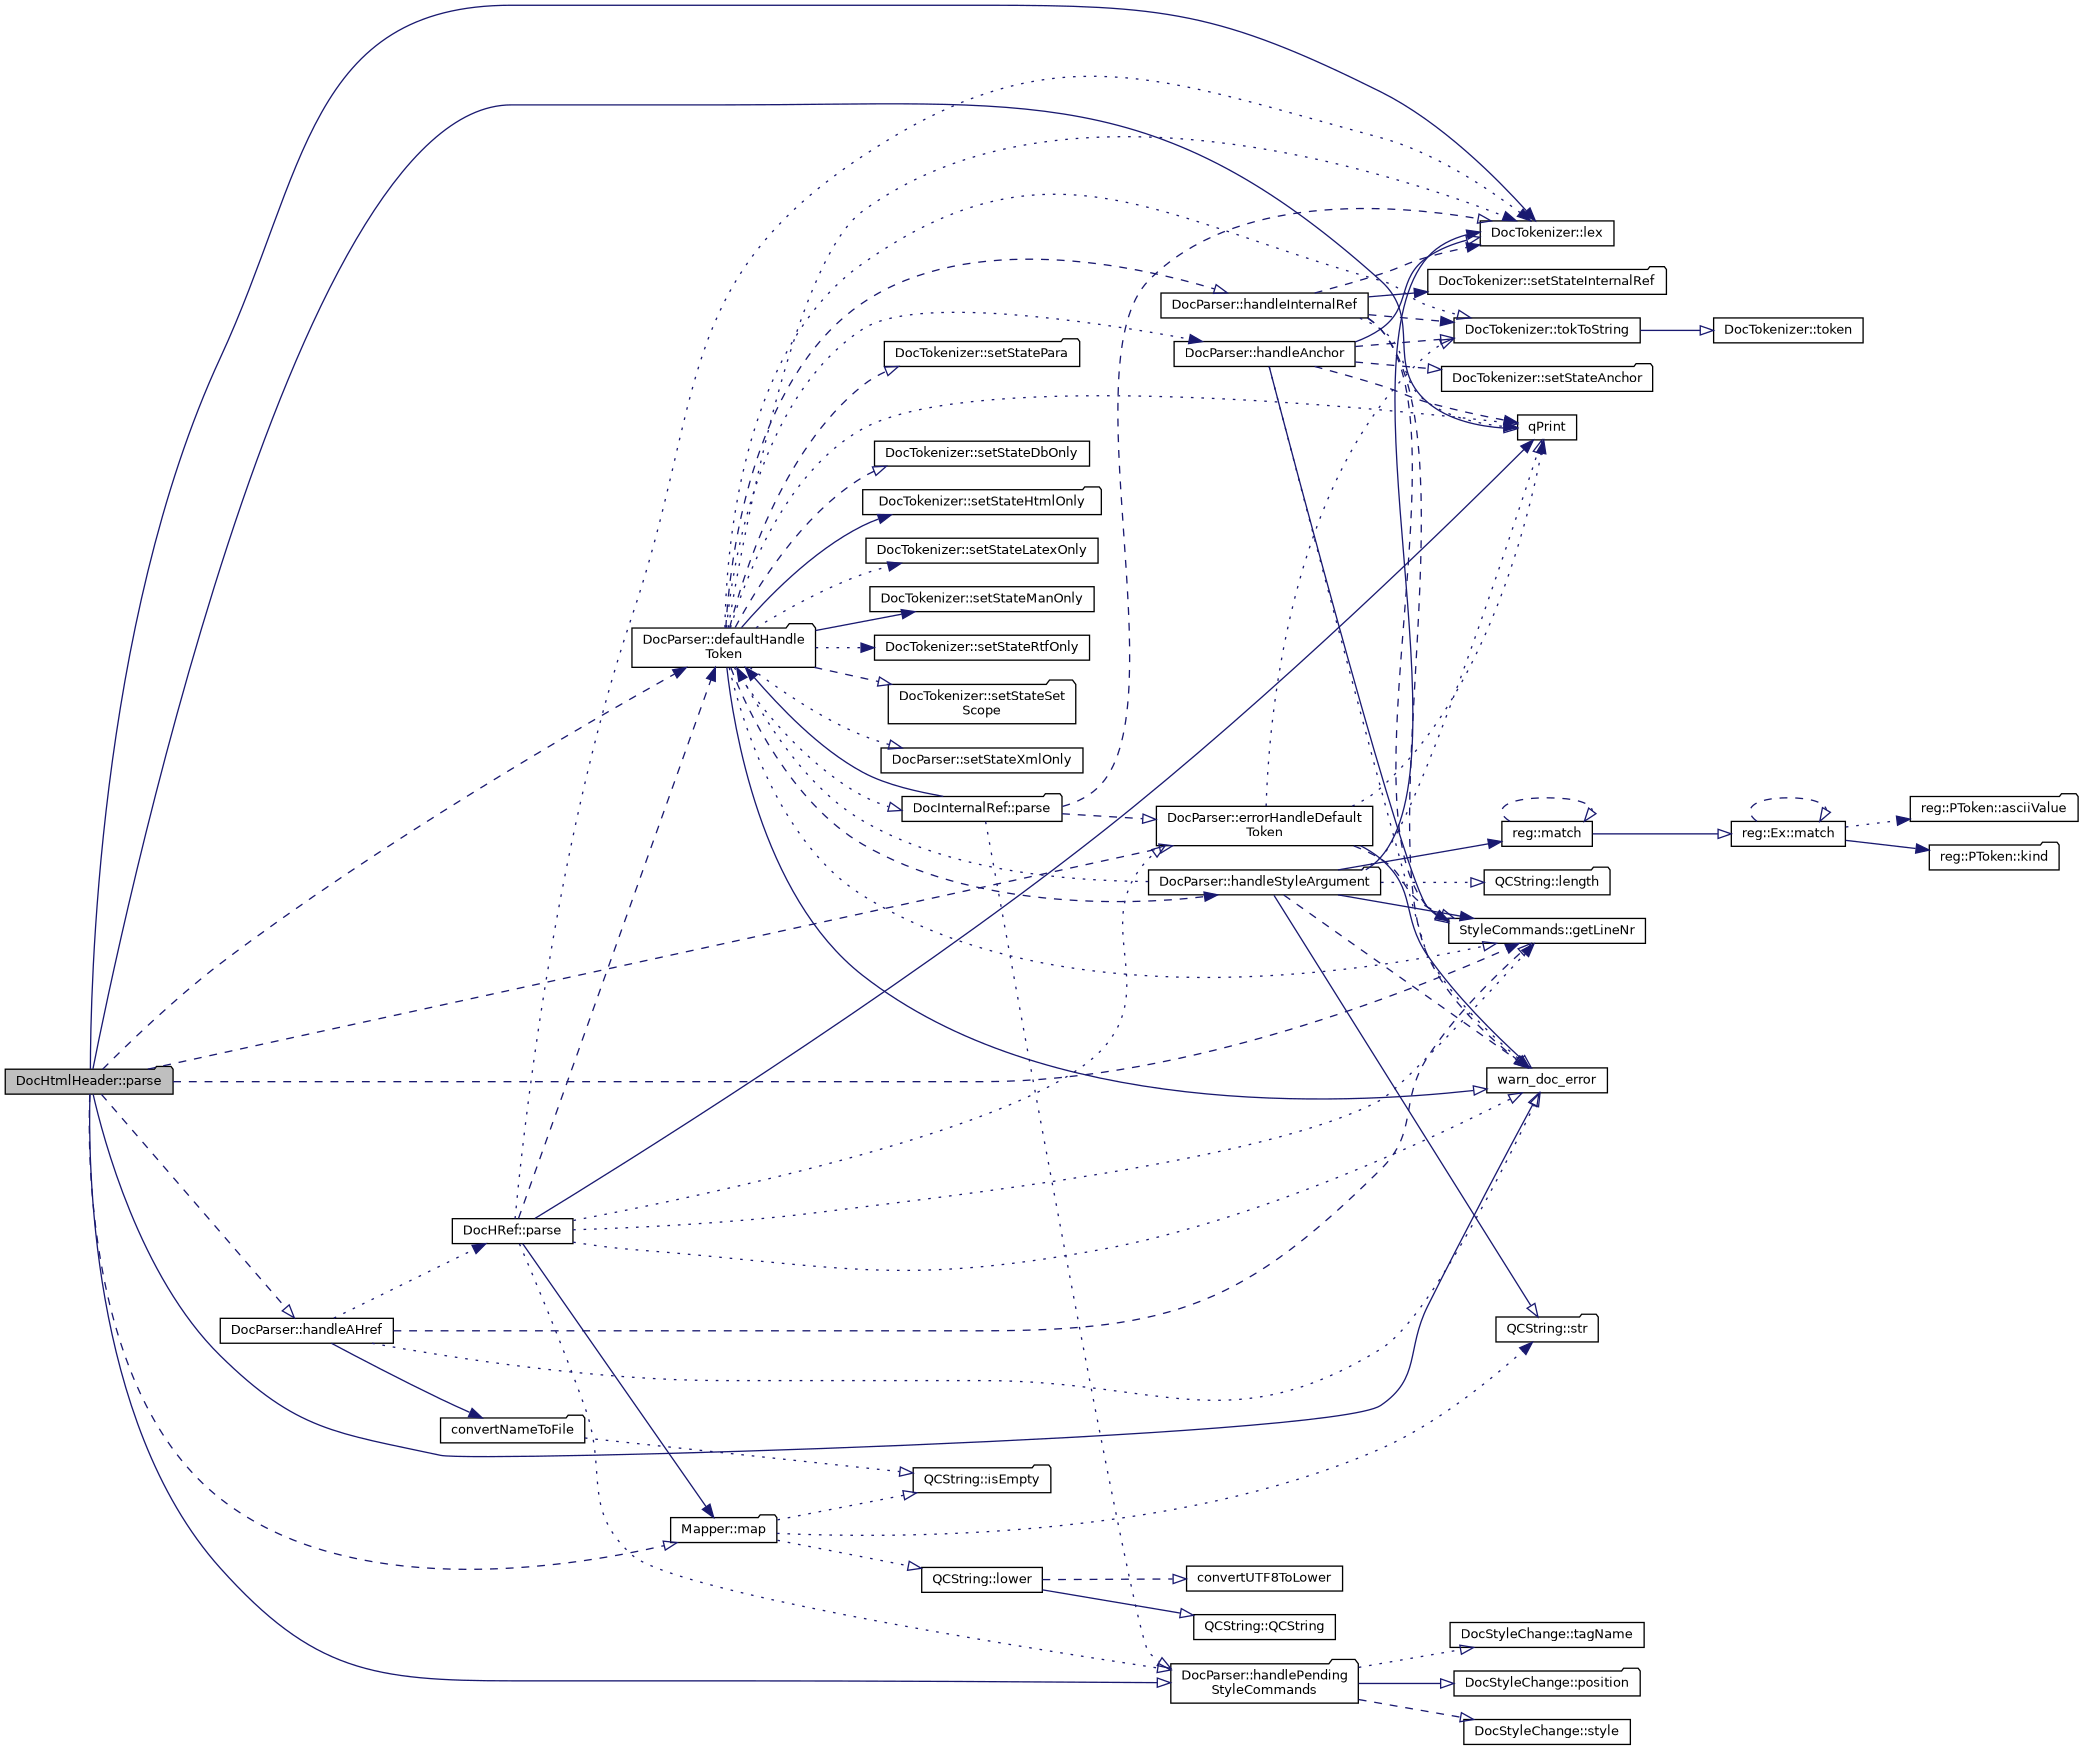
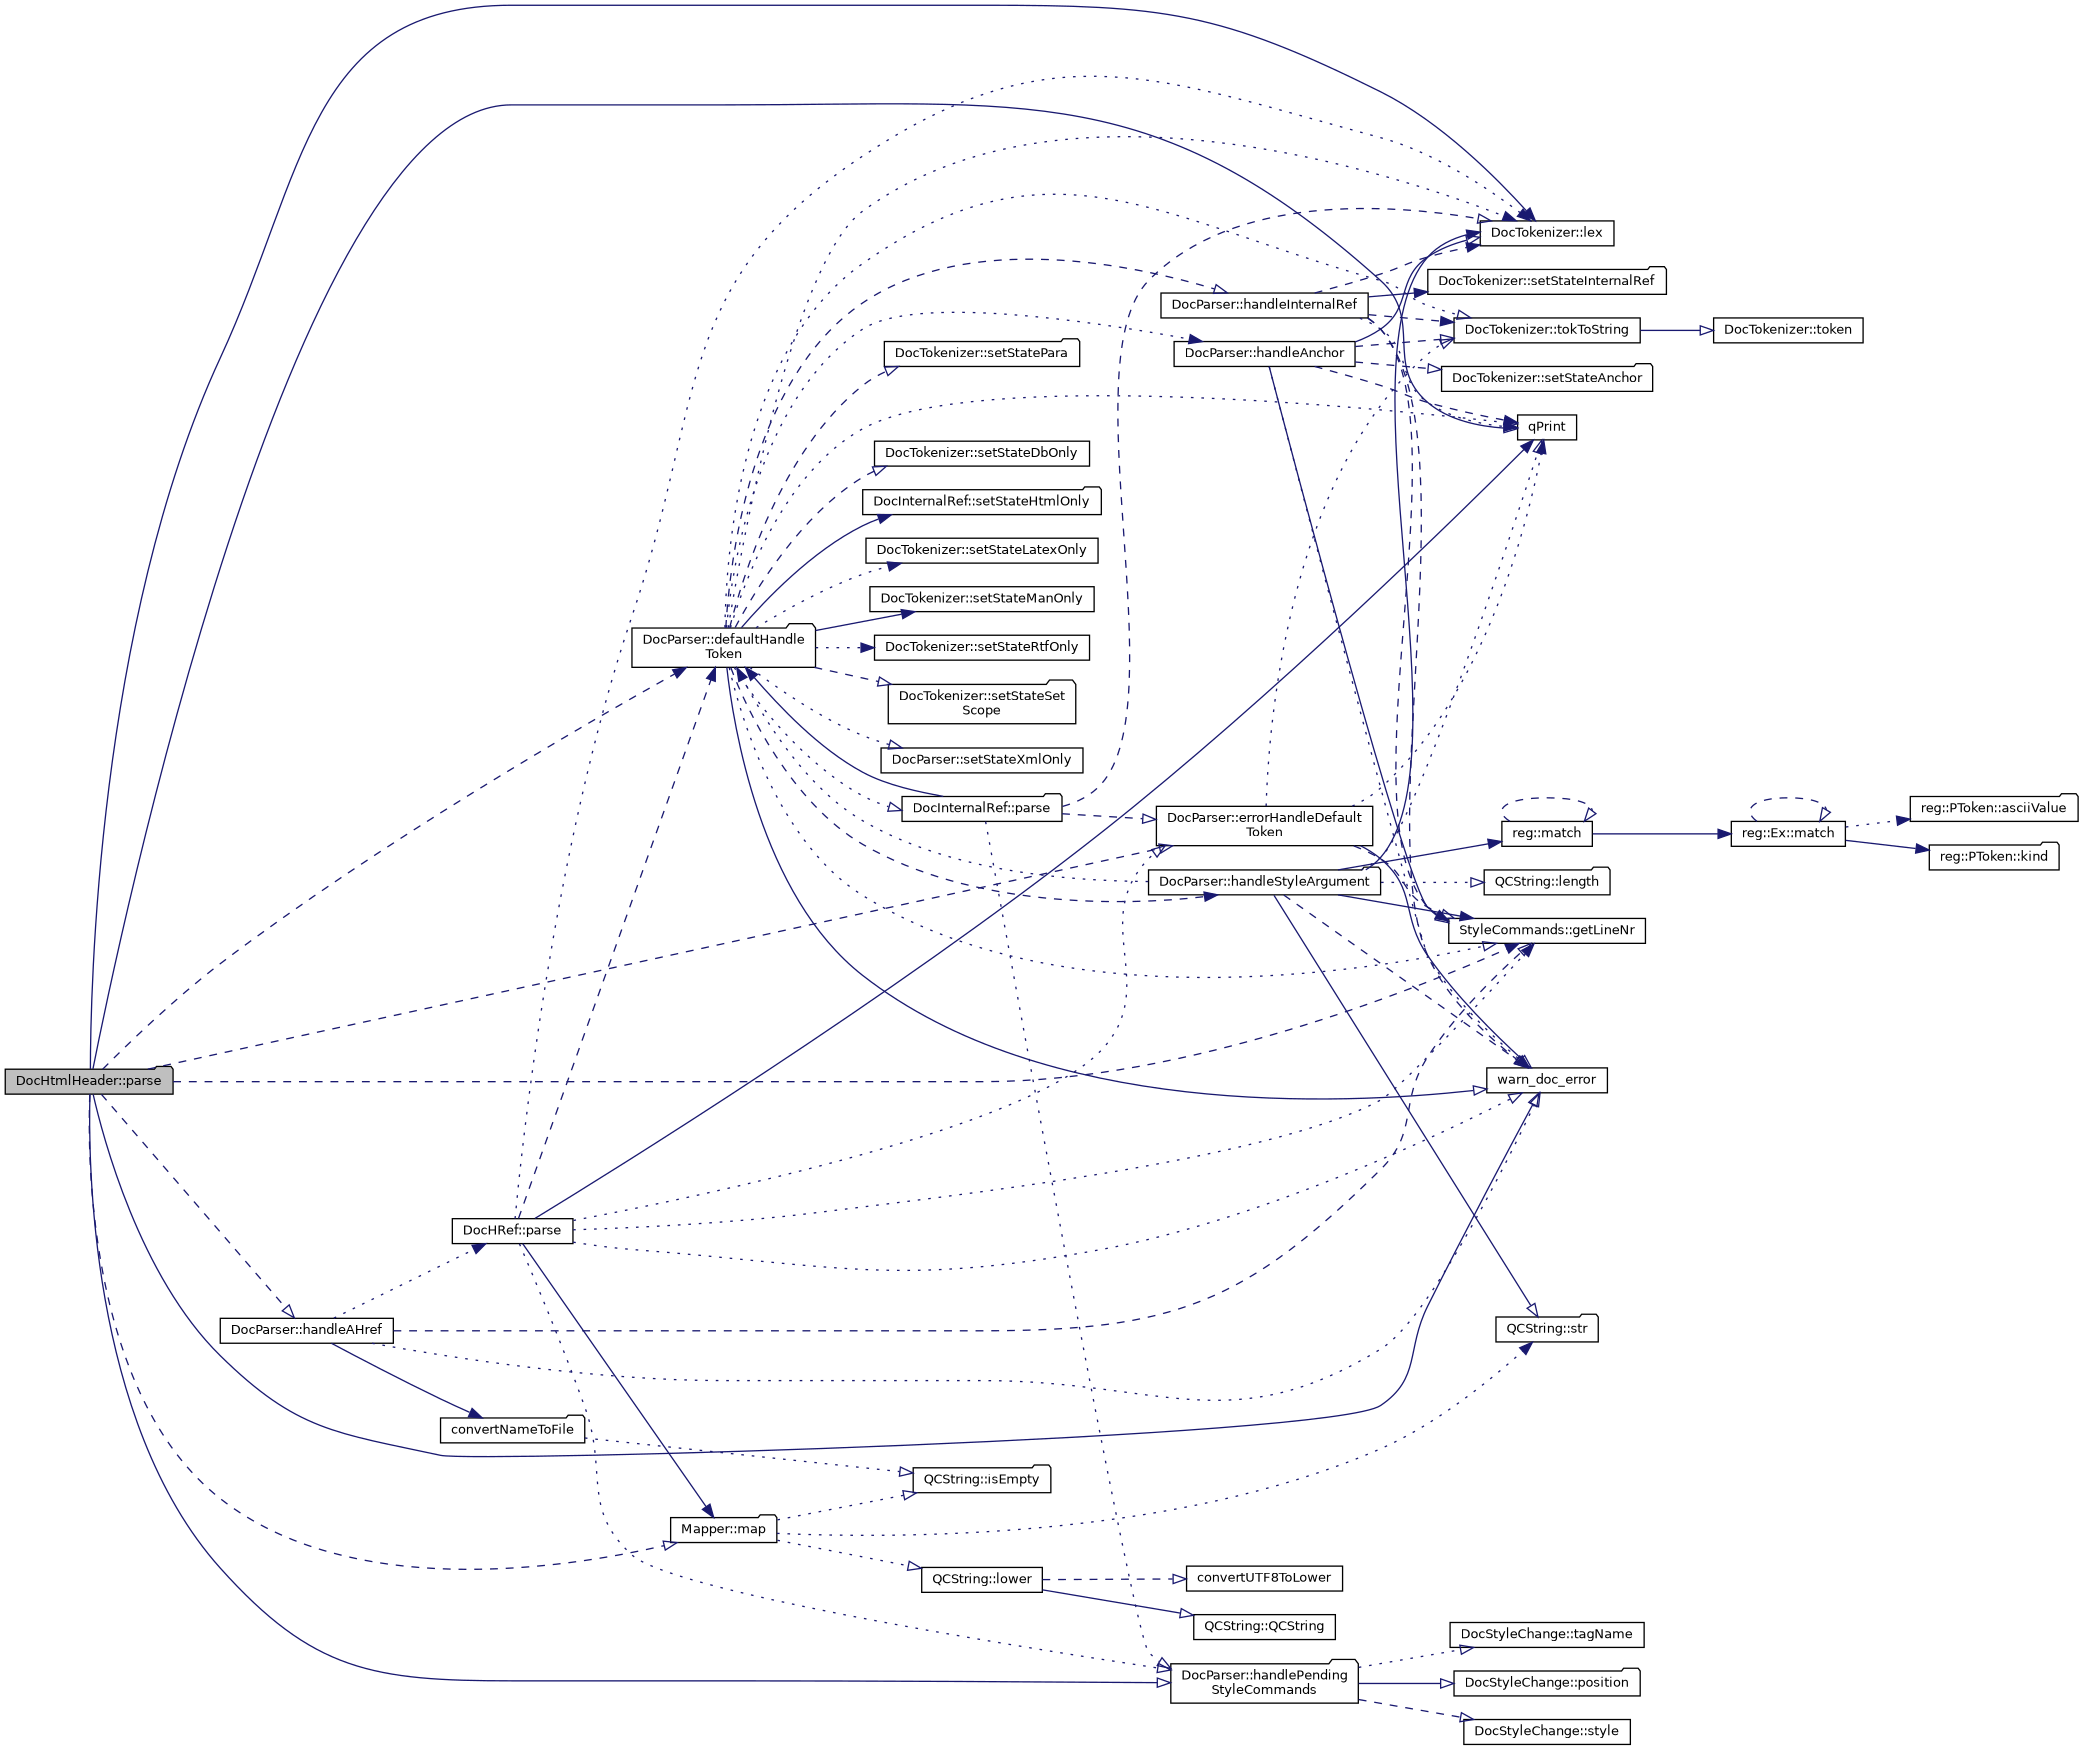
node "DocTokenizer::setStateHtmlOnly": label "DocTokenizer::setStateHtmlOnly" -> "DocInternalRef::setStateHtmlOnly"
edge "reg::match" -> "reg::Ex::match": arrowhead onormal -> normal
